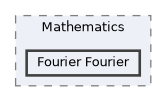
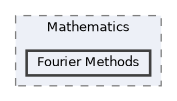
node "Fourier Fourier": label "Fourier Fourier" -> "Fourier Methods"
